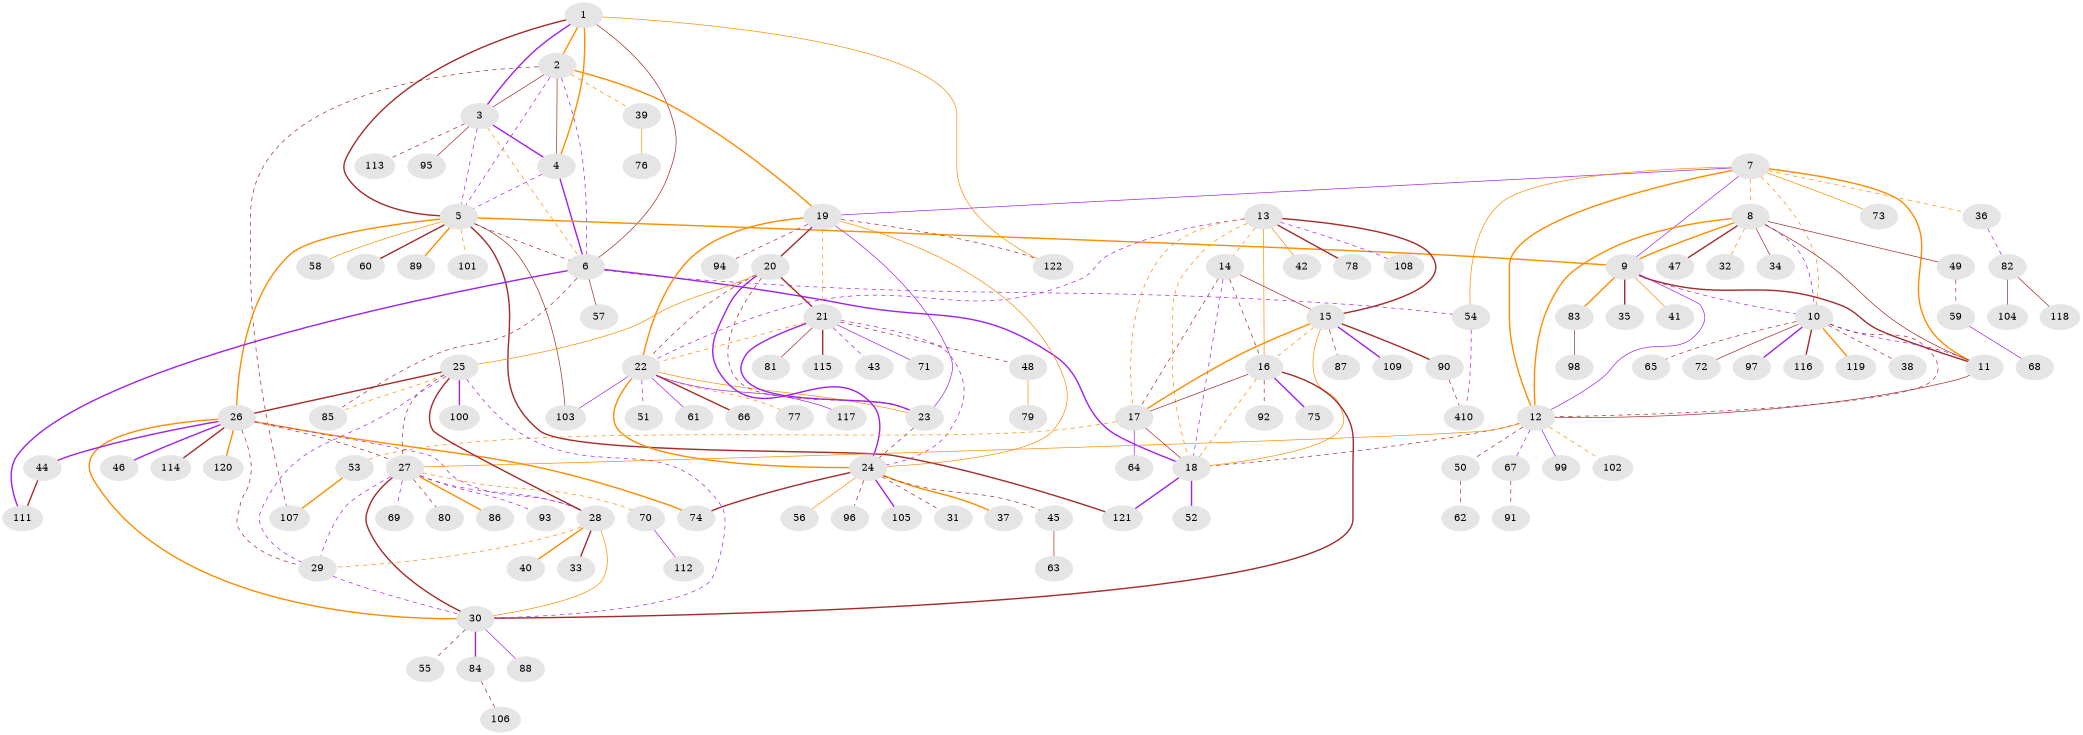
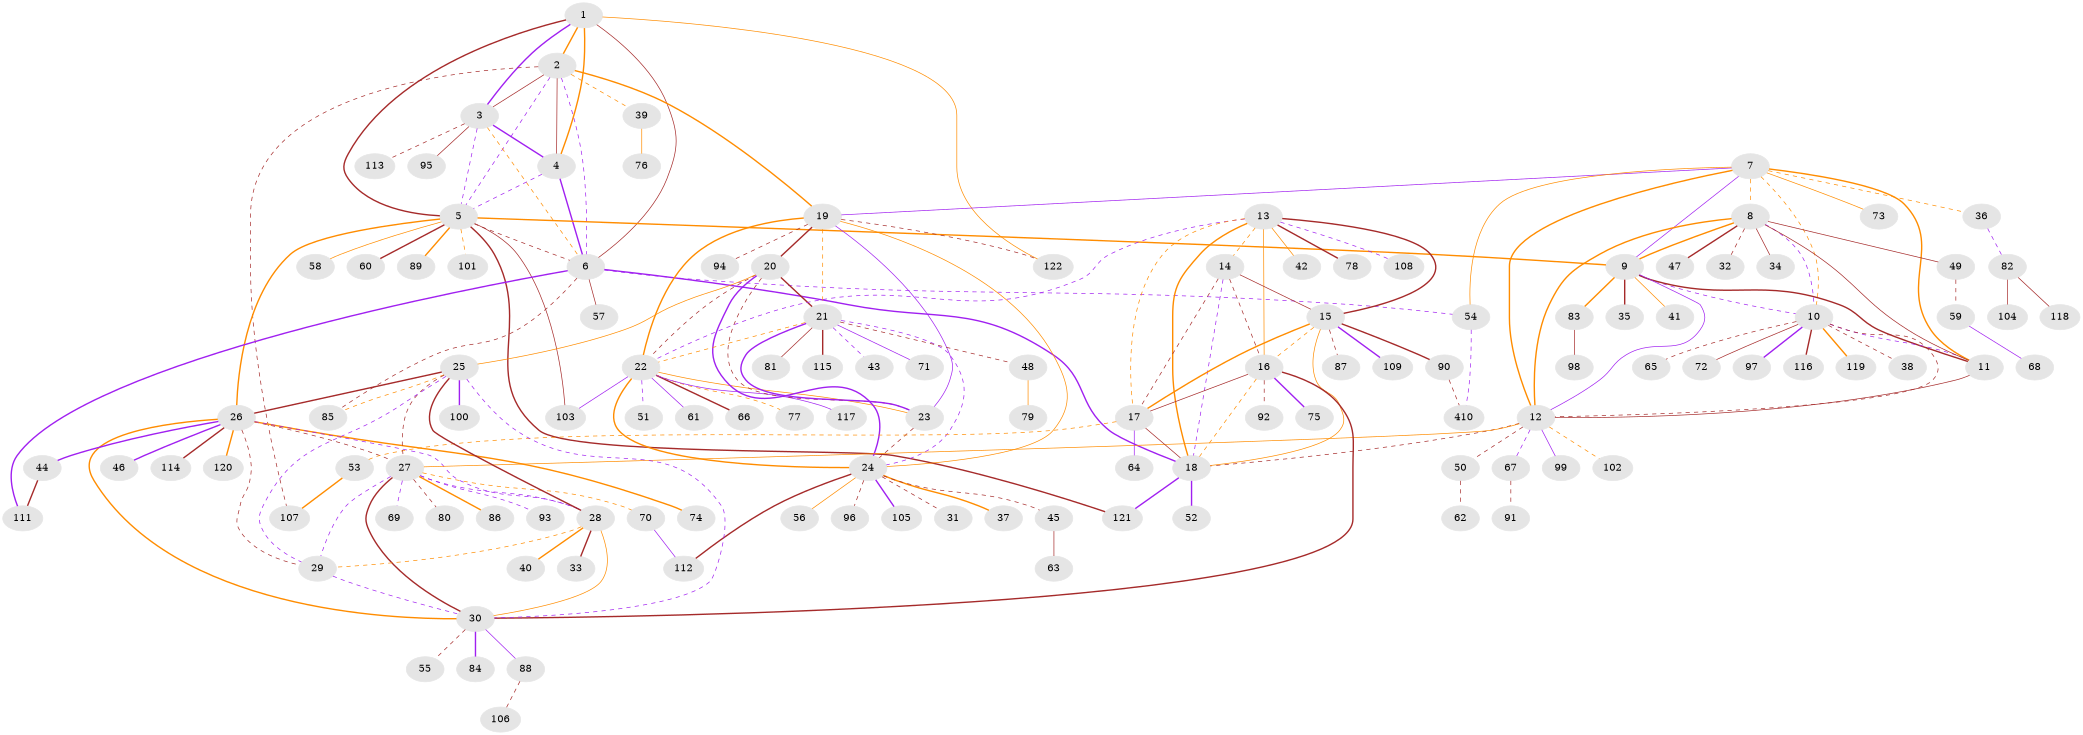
edge "8" -- "32": color darkorange -> brown
edge "13" -- "18": style dashed -> bold
edge "24" -- "74": now "24" -- "112"
edge "84" -- "106": now "88" -- "106"
